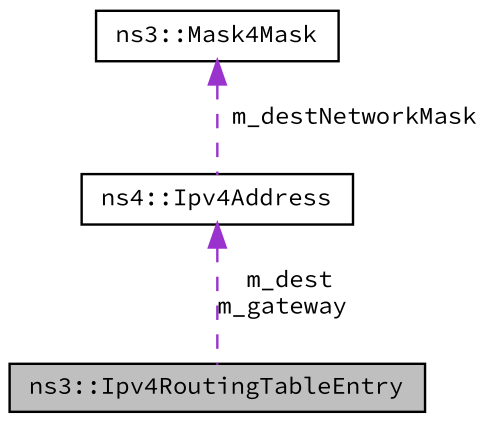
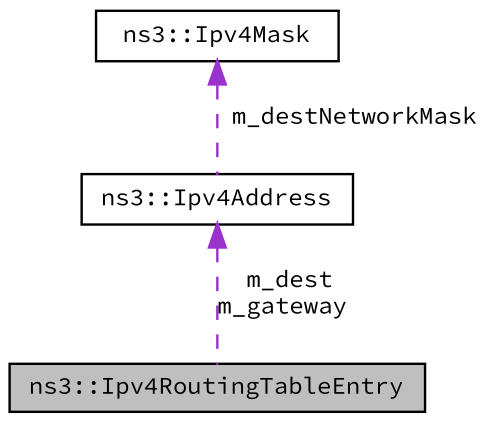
node "ns3::Mask4Mask": label "ns3::Mask4Mask" -> "ns3::Ipv4Mask"
node "ns4::Ipv4Address": label "ns4::Ipv4Address" -> "ns3::Ipv4Address"
